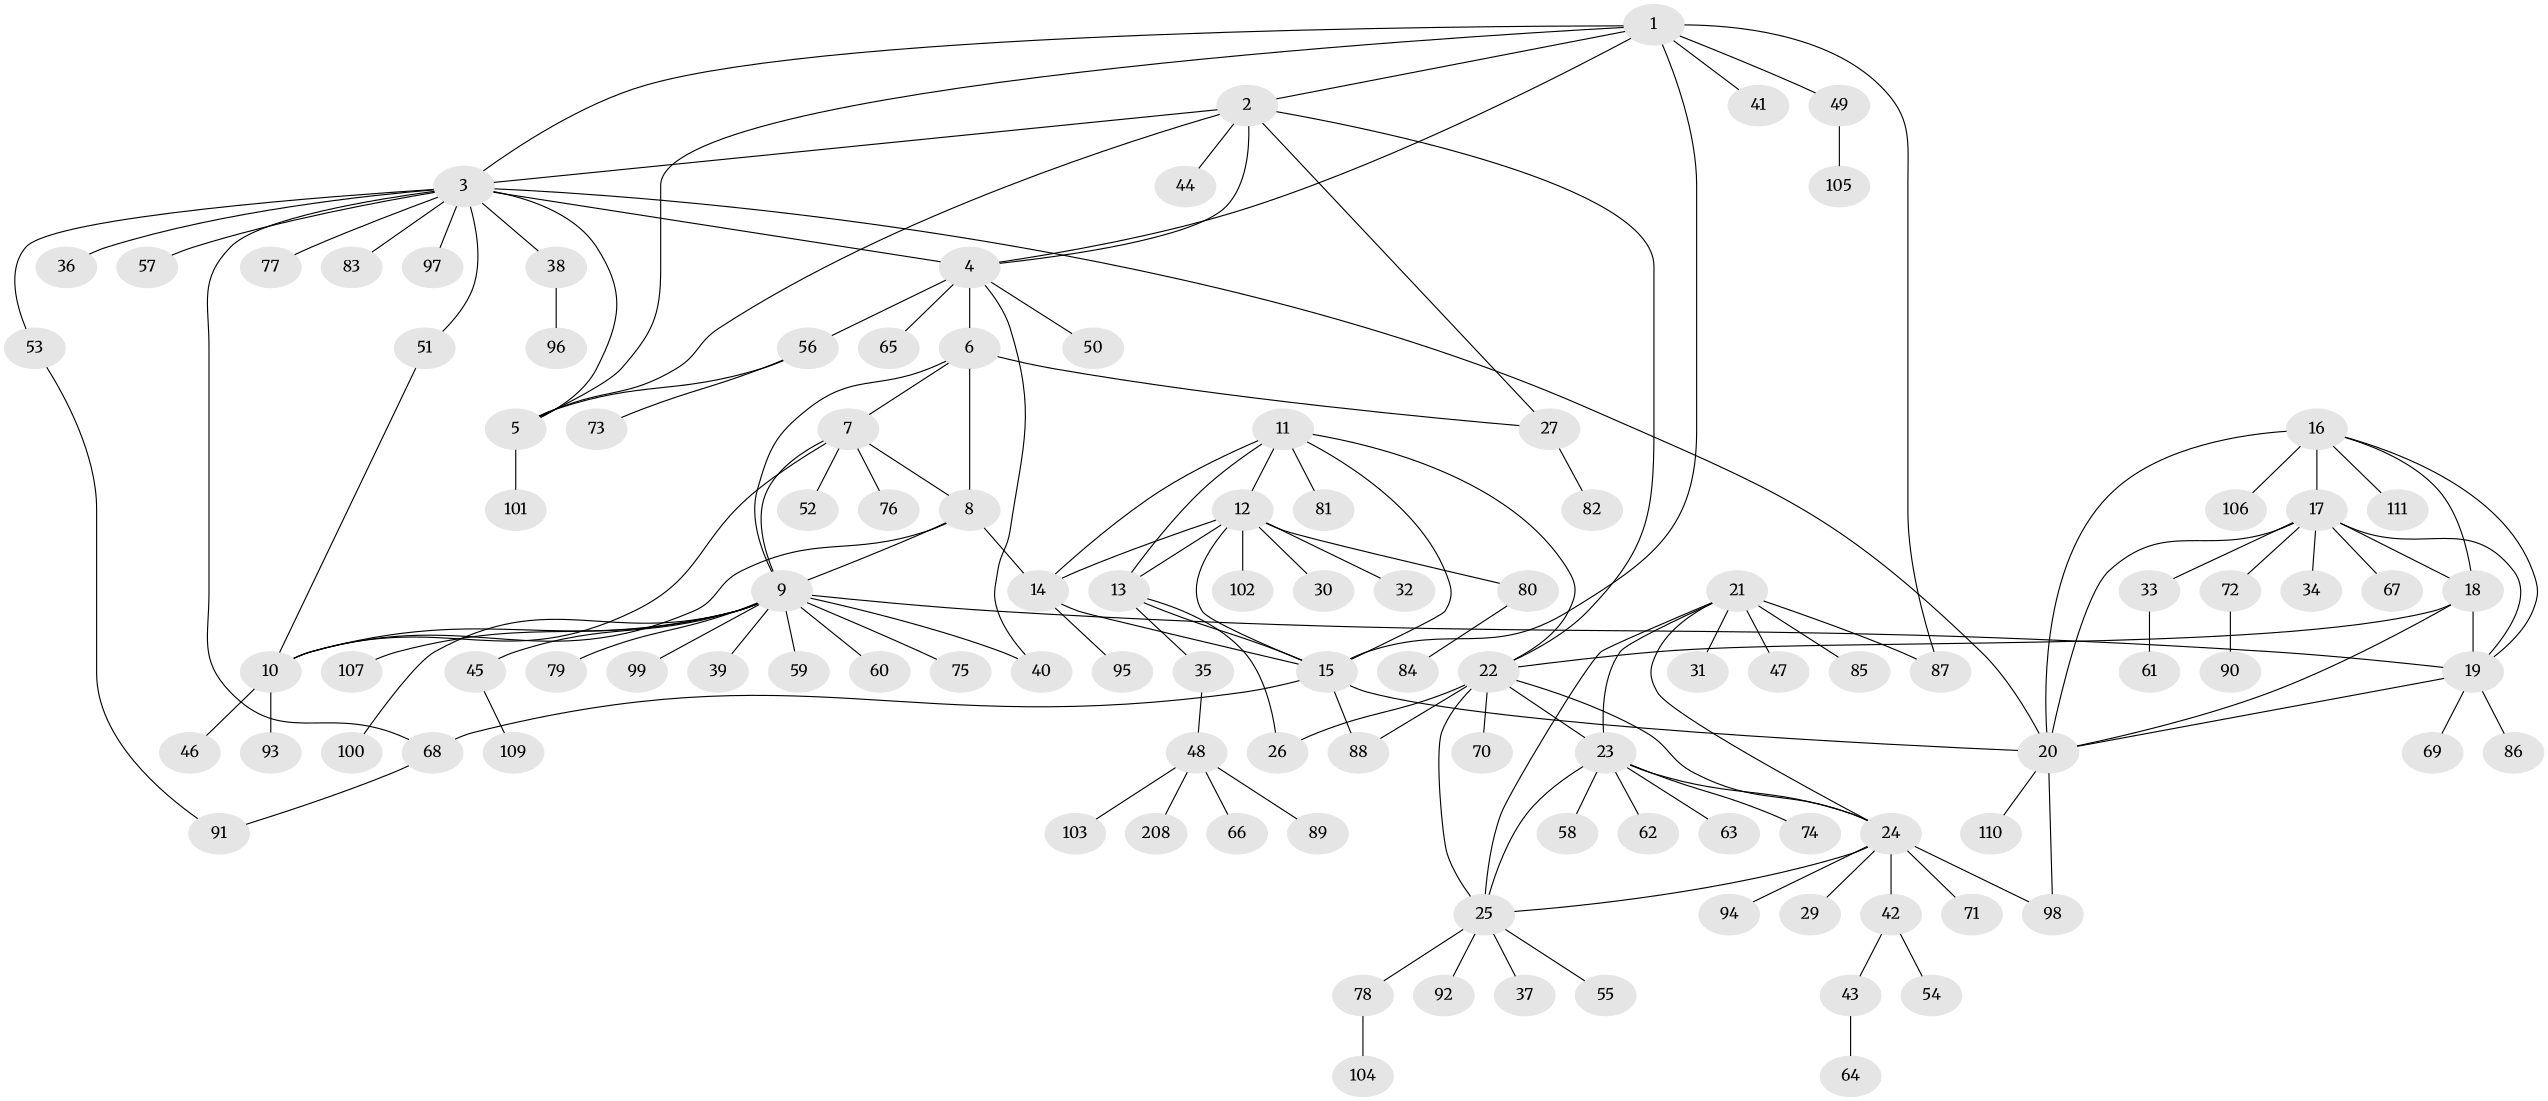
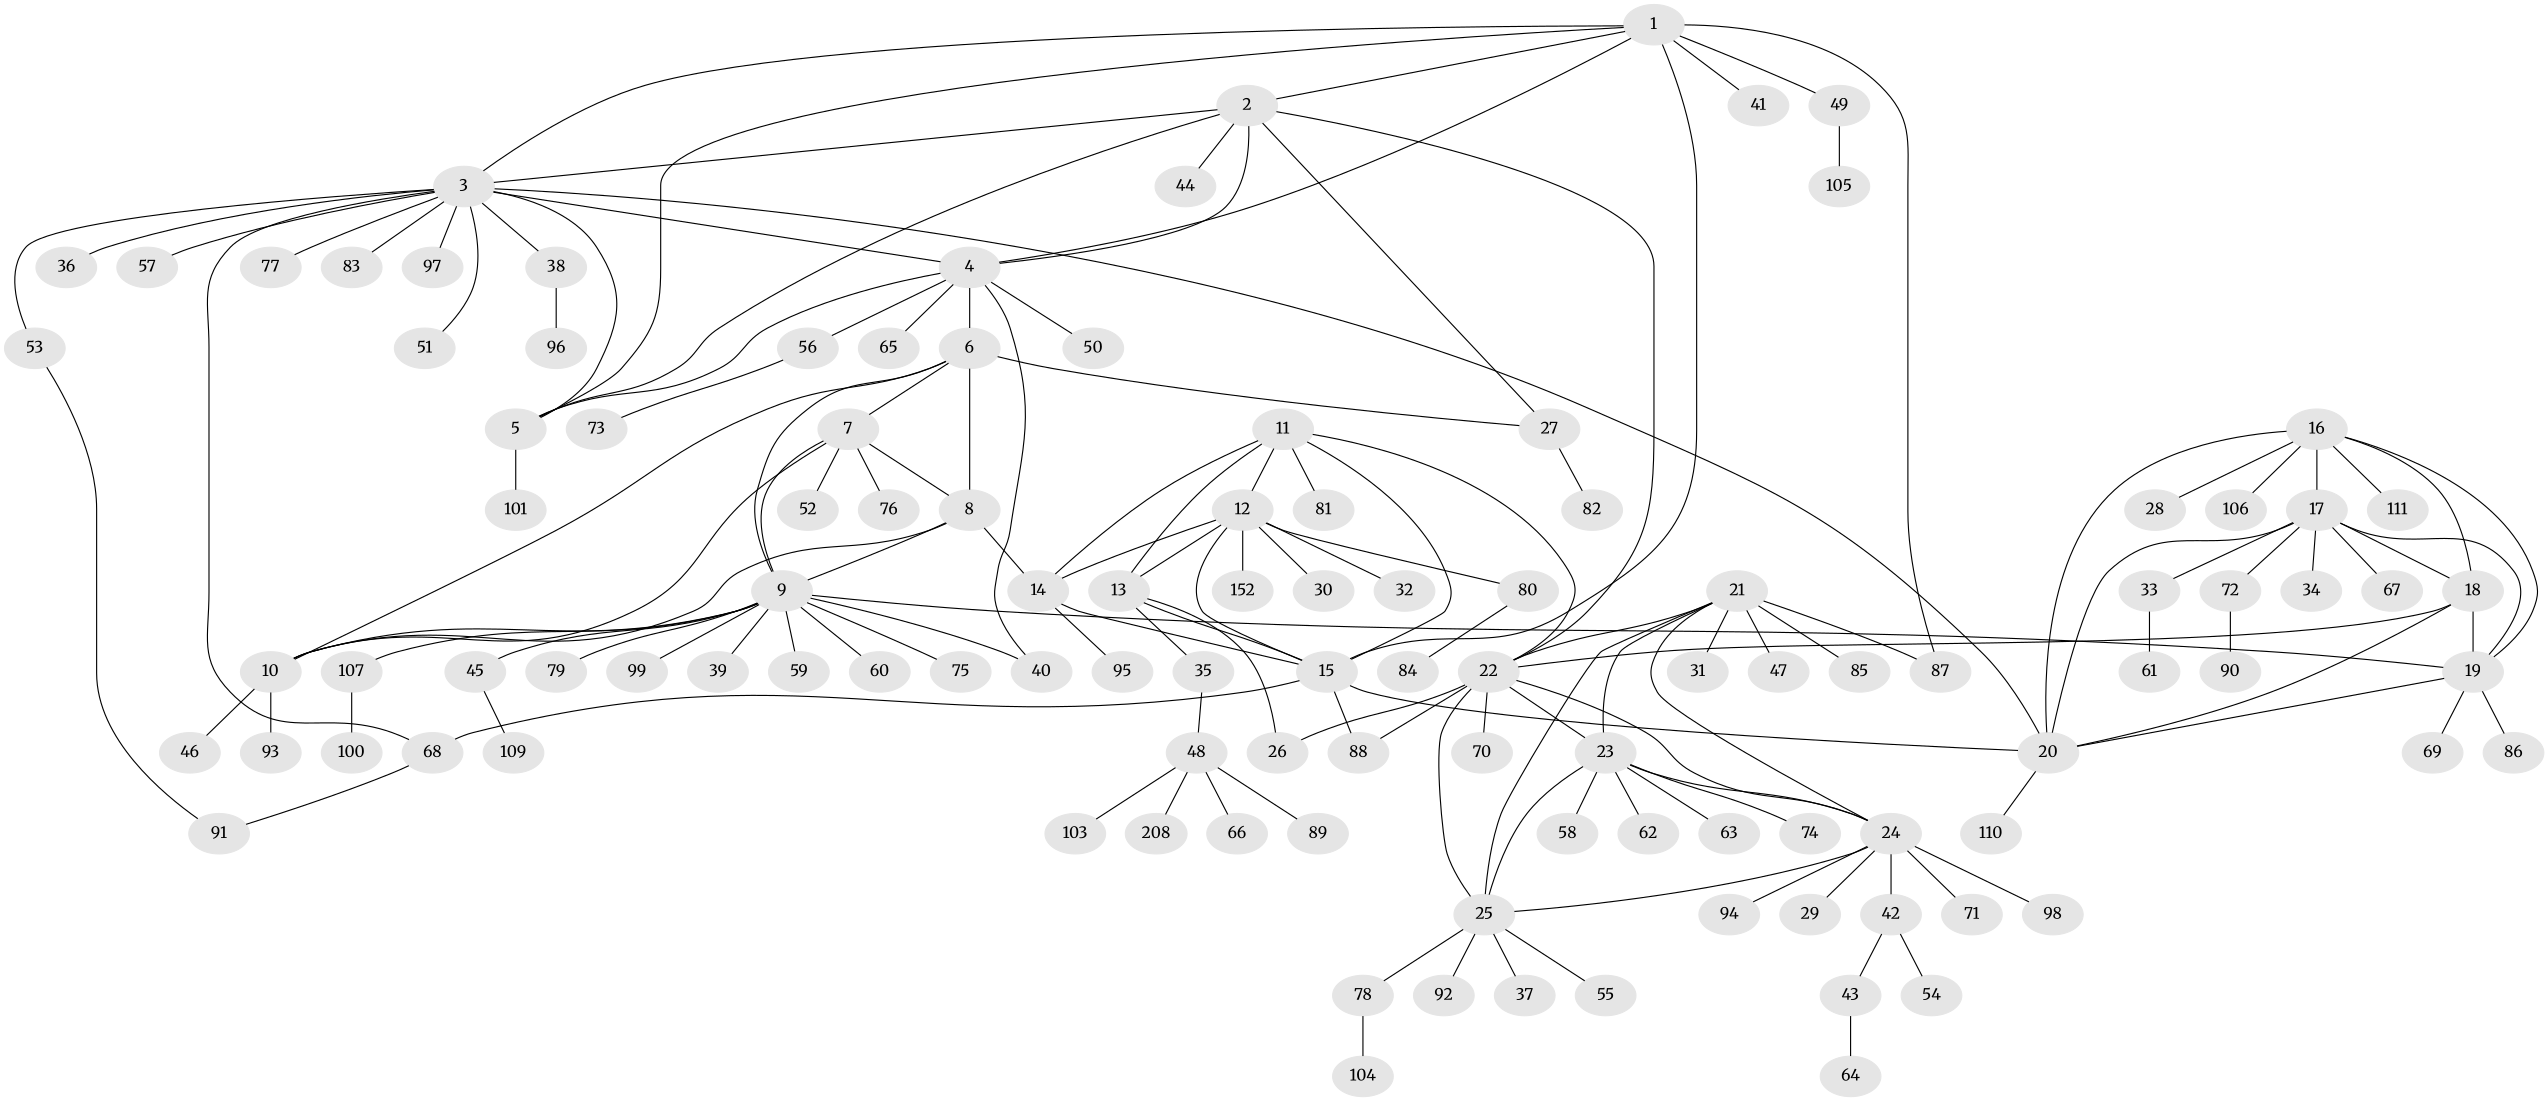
edge "56" -- "5": now "4" -- "5"
edge "51" -- "10": now "6" -- "10"
node "28": added
node "102": label "102" -> "152"
edge "9" -- "100": now "107" -- "100"
edge "21" -- "22": added
edge "20" -- "98": removed
